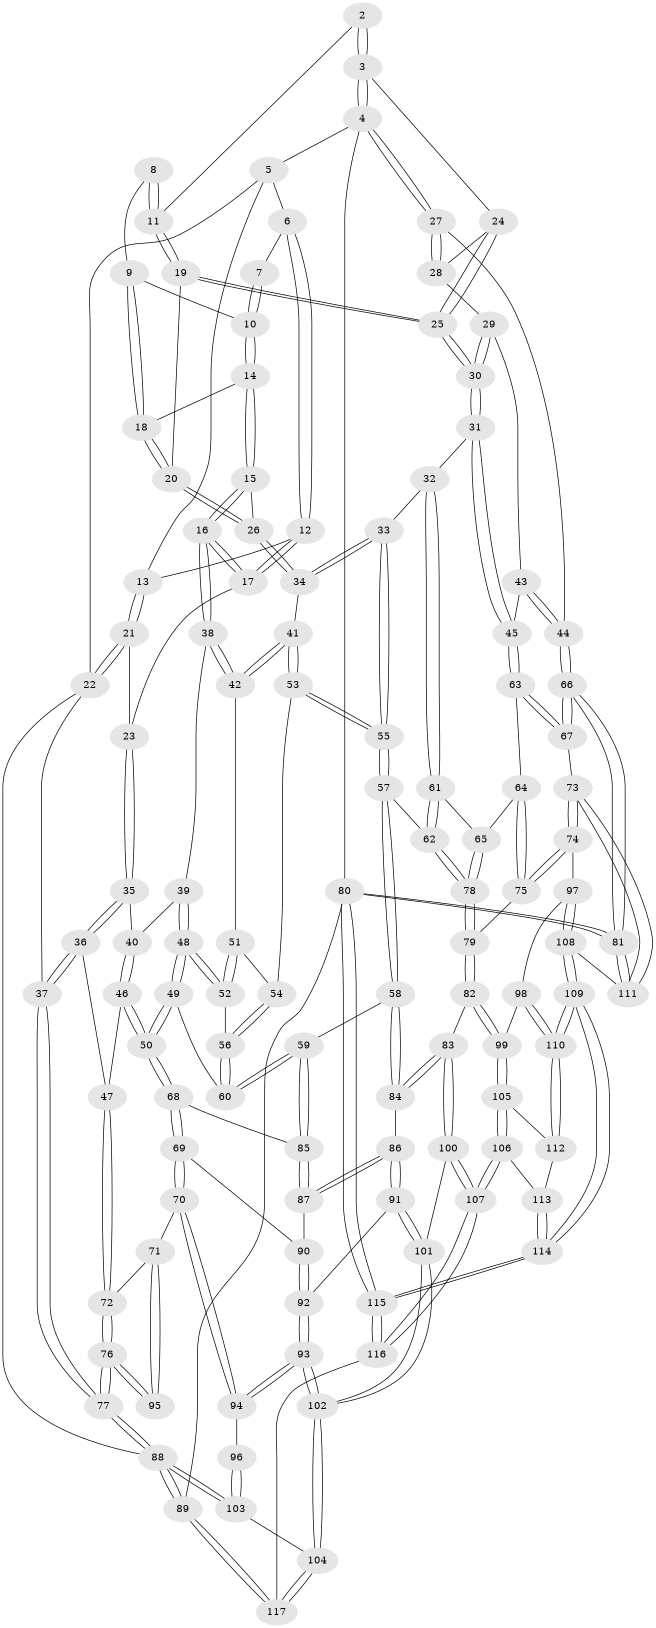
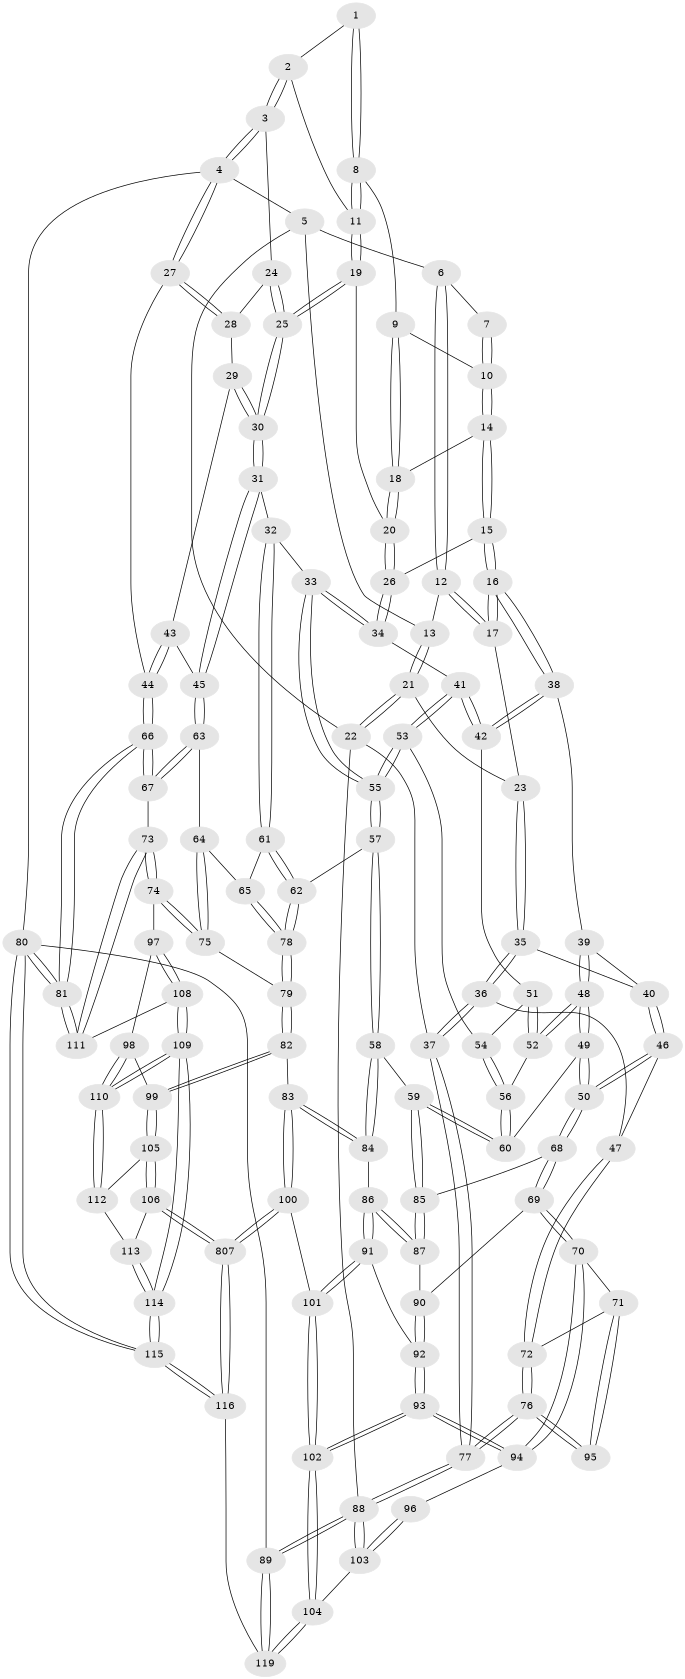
node "1": added
node "107": label "107" -> "807"
node "117": label "117" -> "119"
